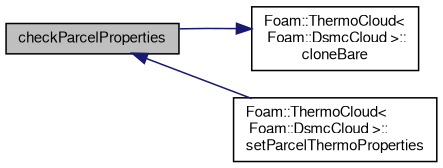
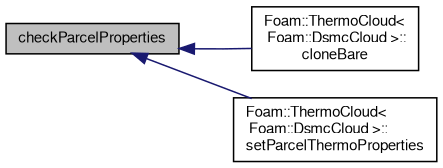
edge "checkParcelProperties" -> "Foam::ThermoCloud< Foam::DsmcCloud >:: cloneBare": reversed
